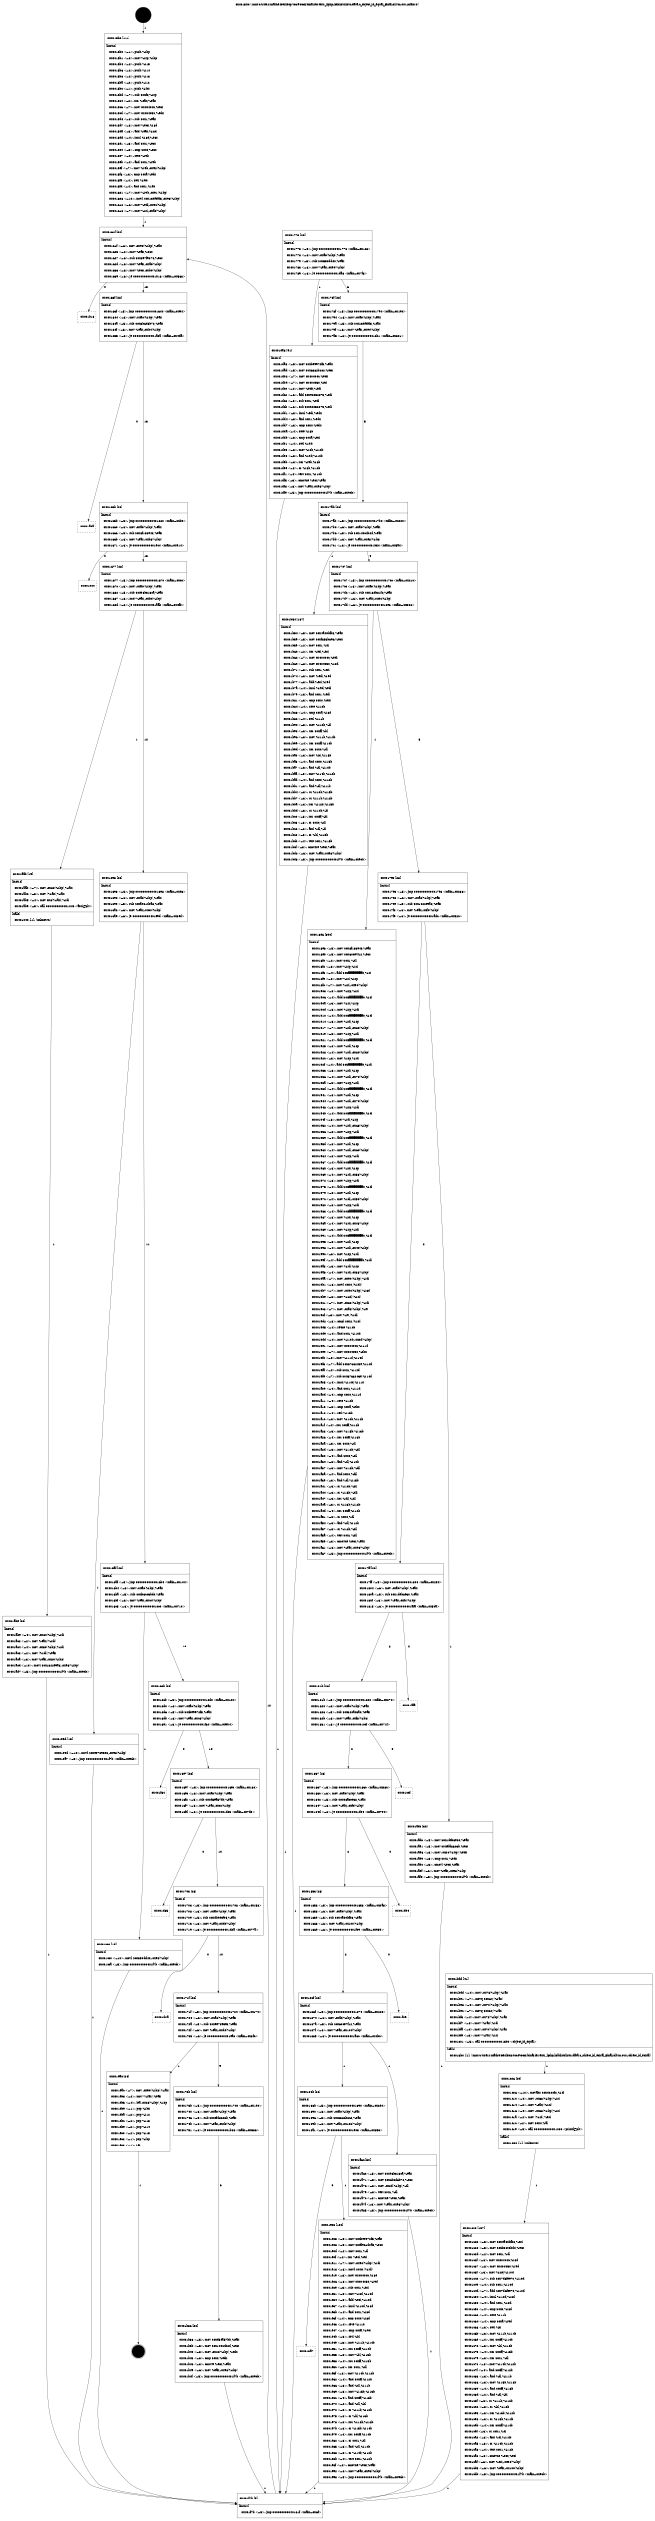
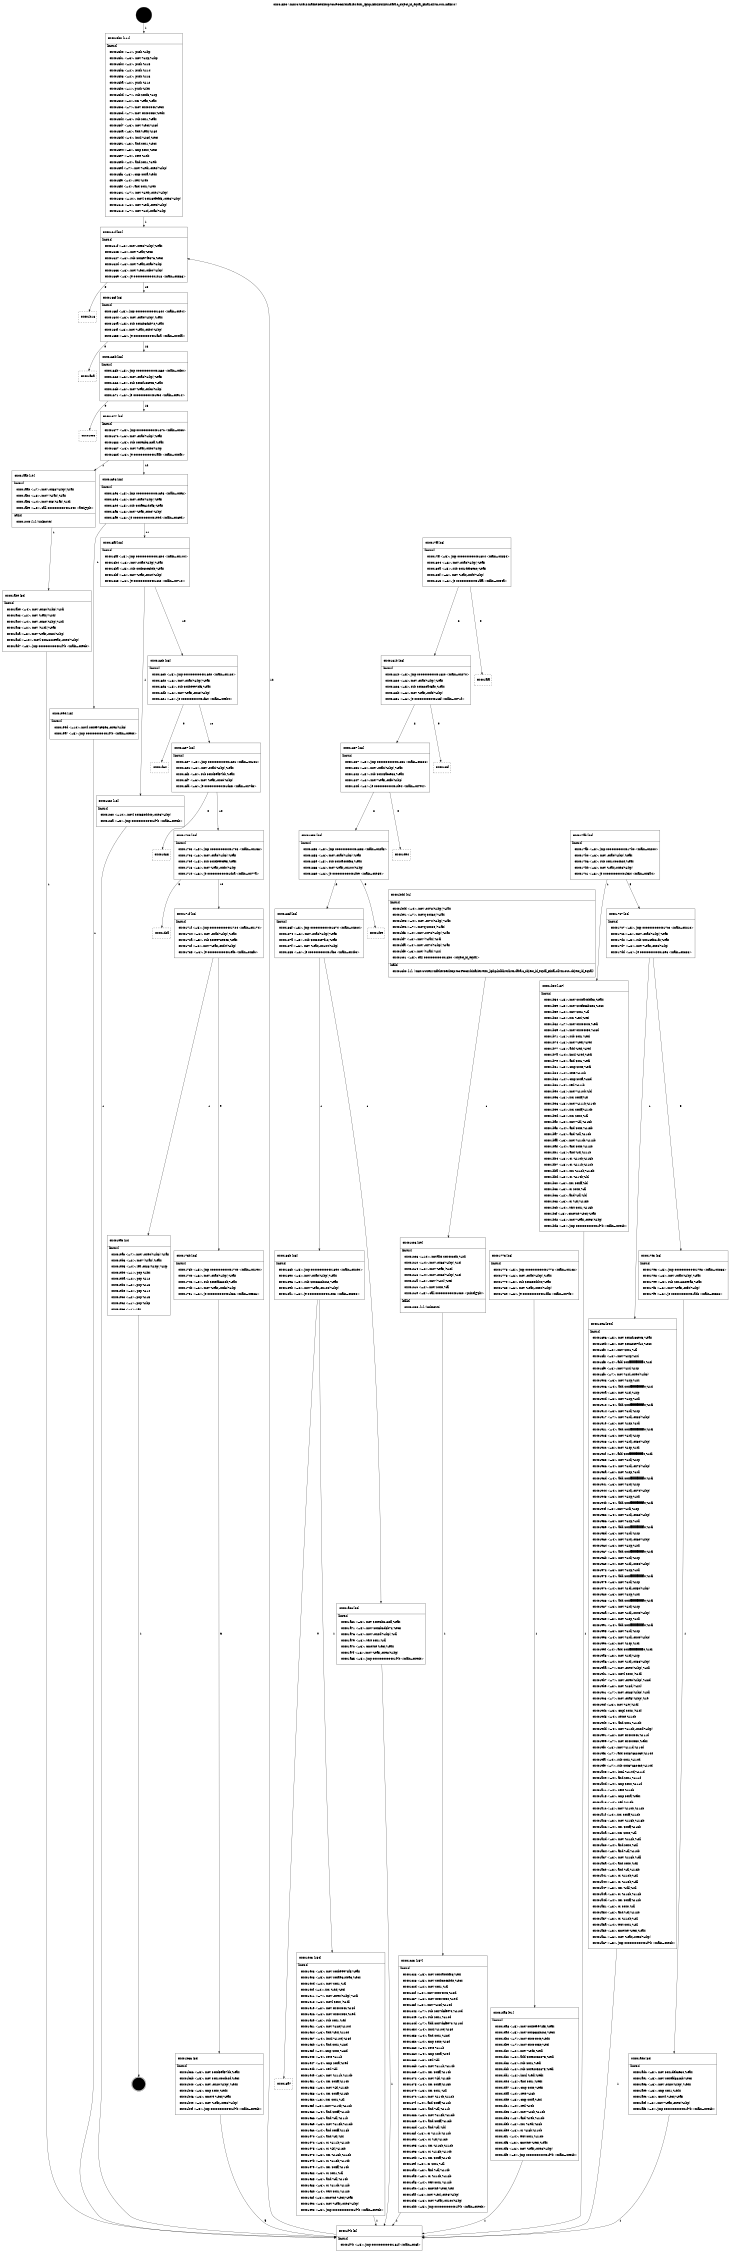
node "0x40178f [28]": removed
edge "0x4017e3 [28]" -> "0x4017ff [28]": removed, label "2"
edge "0x401b36 [30]" -> "0x401f7b [5]": label " 1" -> " 5"
